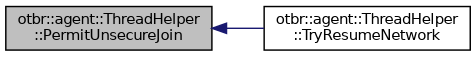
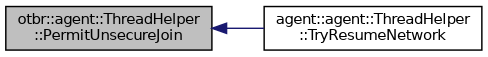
node "otbr::agent::ThreadHelper ::TryResumeNetwork": label "otbr::agent::ThreadHelper ::TryResumeNetwork" -> "agent::agent::ThreadHelper ::TryResumeNetwork"
